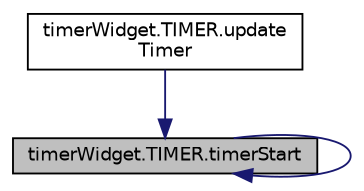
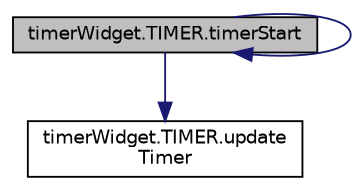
edge "timerWidget.TIMER.update Timer" -> "timerWidget.TIMER.timerStart": reversed
